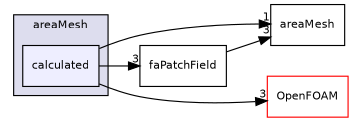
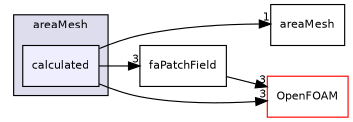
edge "faPatchField" -> "areaMesh": now "faPatchField" -> "OpenFOAM"
